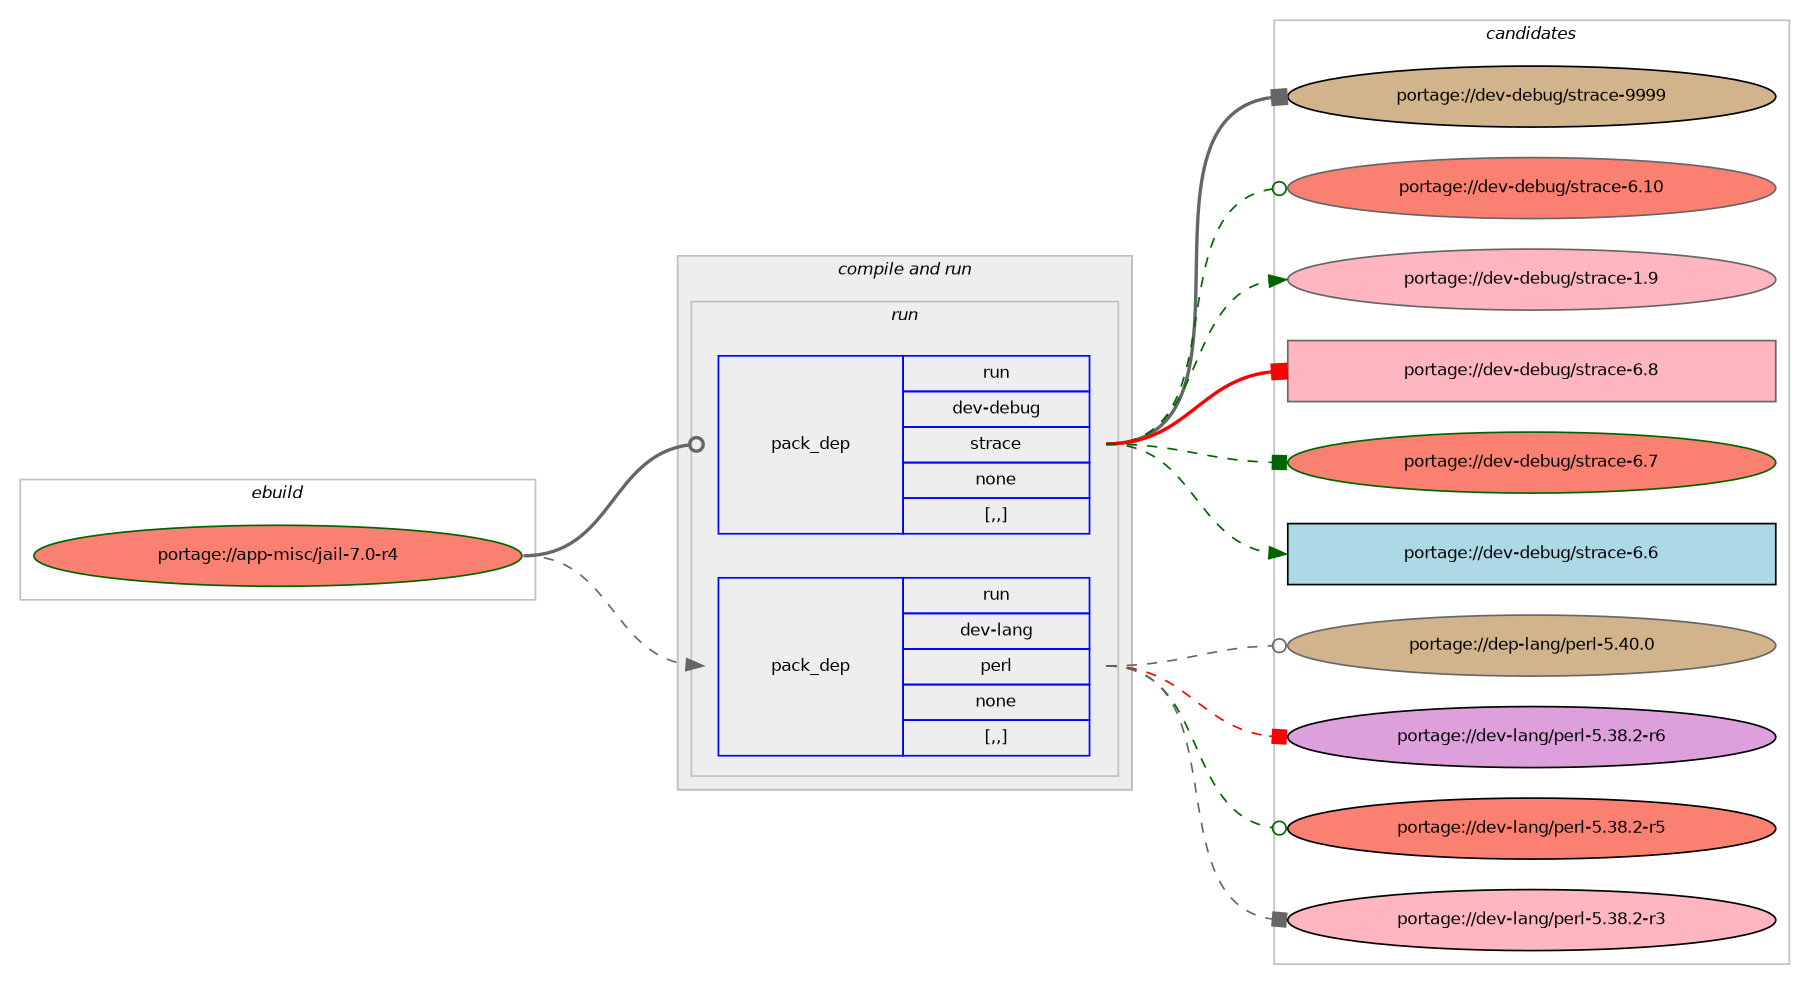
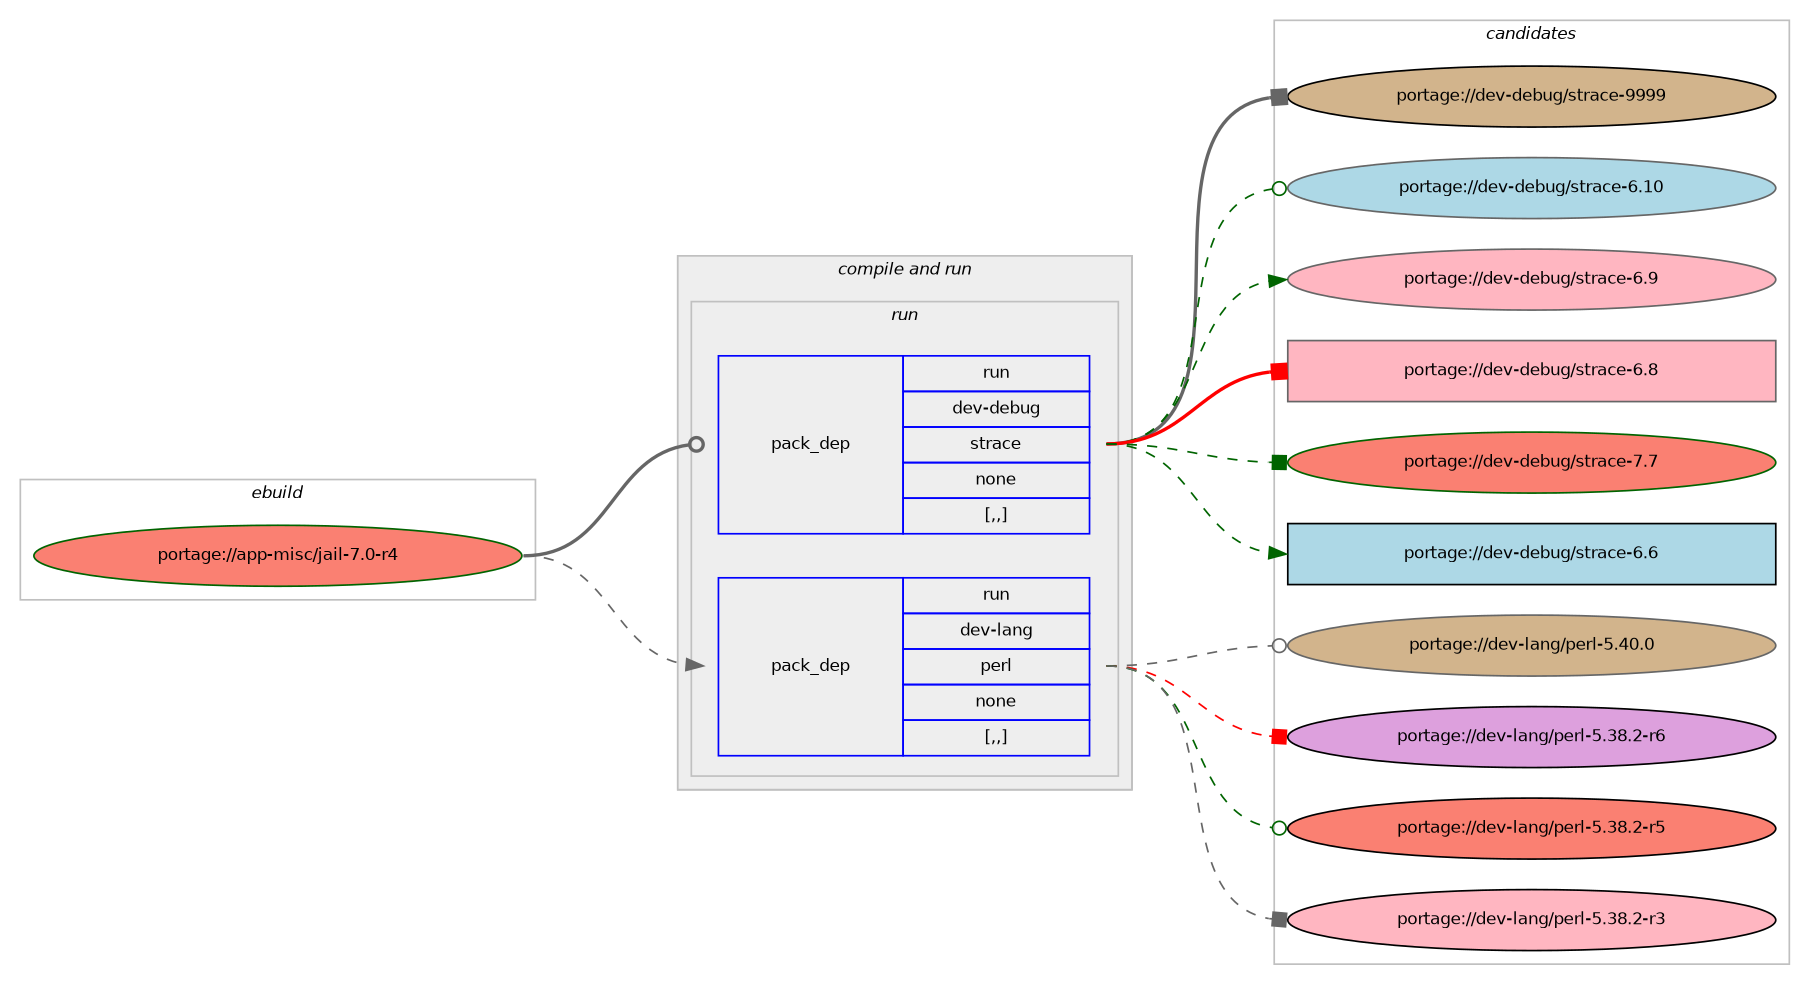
node "portage://dev-debug/strace-6.10": fillcolor salmon -> lightblue
node "portage://dev-debug/strace-1.9": label "portage://dev-debug/strace-1.9" -> "portage://dev-debug/strace-6.9"
node "portage://dev-debug/strace-6.7": label "portage://dev-debug/strace-6.7" -> "portage://dev-debug/strace-7.7"
node "portage://dep-lang/perl-5.40.0": label "portage://dep-lang/perl-5.40.0" -> "portage://dev-lang/perl-5.40.0"
